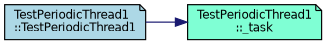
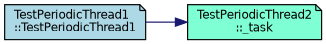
node "TestPeriodicThread1 ::_task": label "TestPeriodicThread1 ::_task" -> "TestPeriodicThread2 ::_task"
